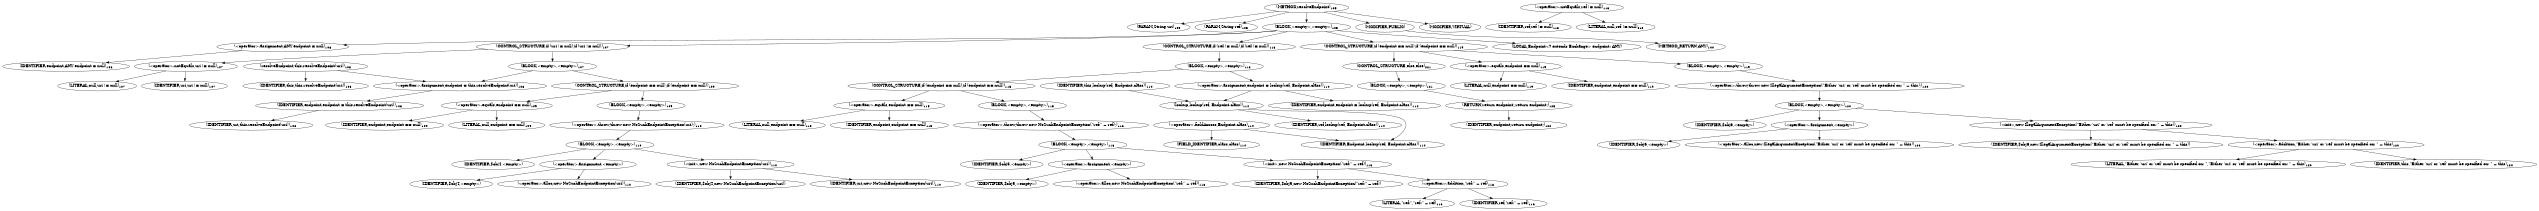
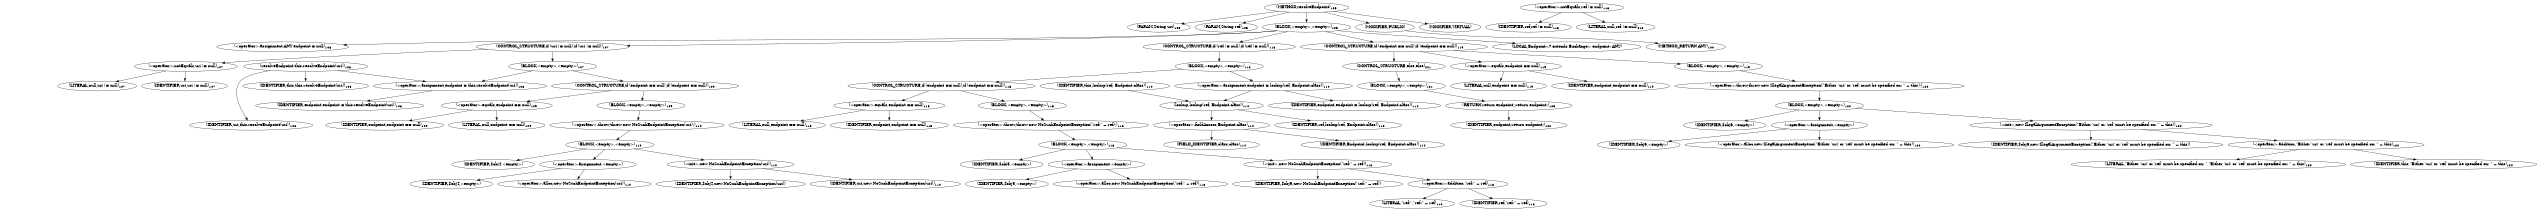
node "(IDENTIFIER,endpoint,ANY endpoint = null)": removed
edge "(lookup,lookup(ref, Endpoint.class))" -> "(IDENTIFIER,Endpoint,lookup(ref, Endpoint.class))": now "(lookup,lookup(ref, Endpoint.class))" -> "(<operator>.fieldAccess,Endpoint.class)"
edge "(IDENTIFIER,endpoint,endpoint = this.resolveEndpoint(uri))" -> "(IDENTIFIER,uri,this.resolveEndpoint(uri))": now "(resolveEndpoint,this.resolveEndpoint(uri))" -> "(IDENTIFIER,uri,this.resolveEndpoint(uri))"
node "(IDENTIFIER,ref,lookup(ref, Endpoint.class))": text "114" -> "113"
